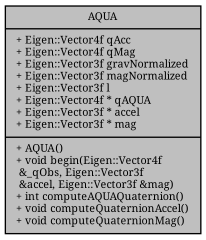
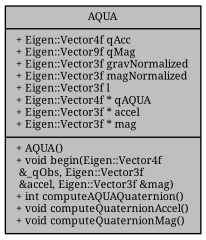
node "AQUA": text "+ Eigen::Vector4f qMag" -> "+ Eigen::Vector9f qMag"
